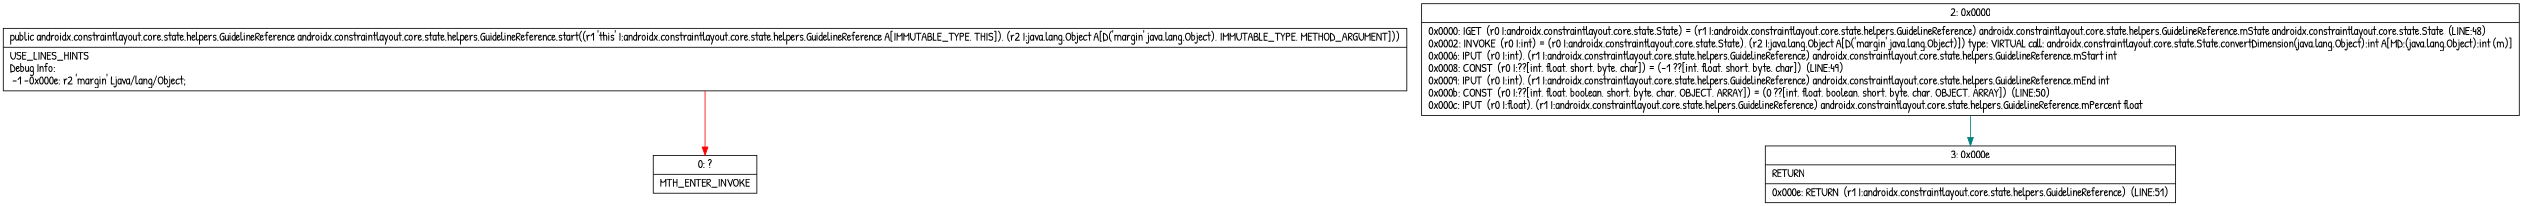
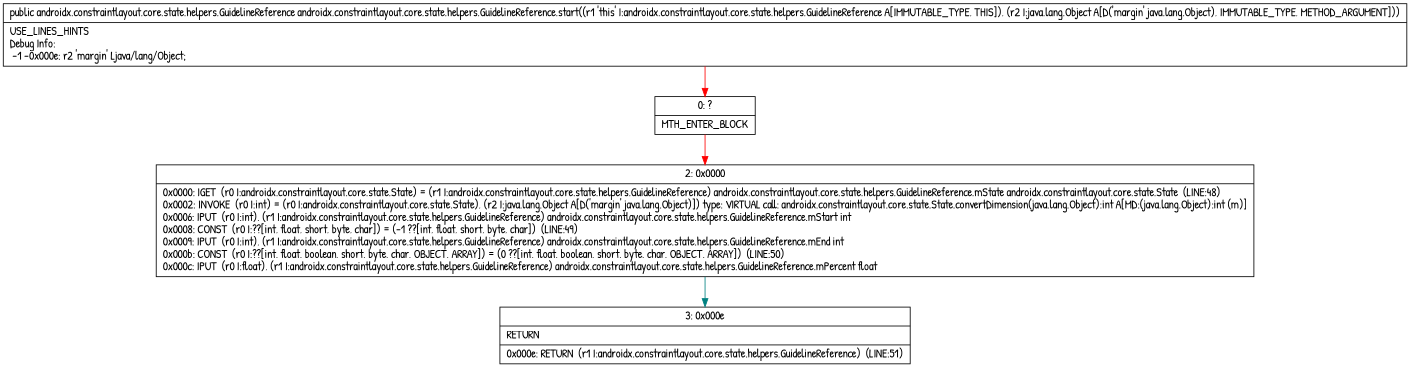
edge "0: ?" -> "2: 0x0000": added
node "0: ?": text "MTH_ENTER_INVOKE" -> "MTH_ENTER_BLOCK"
